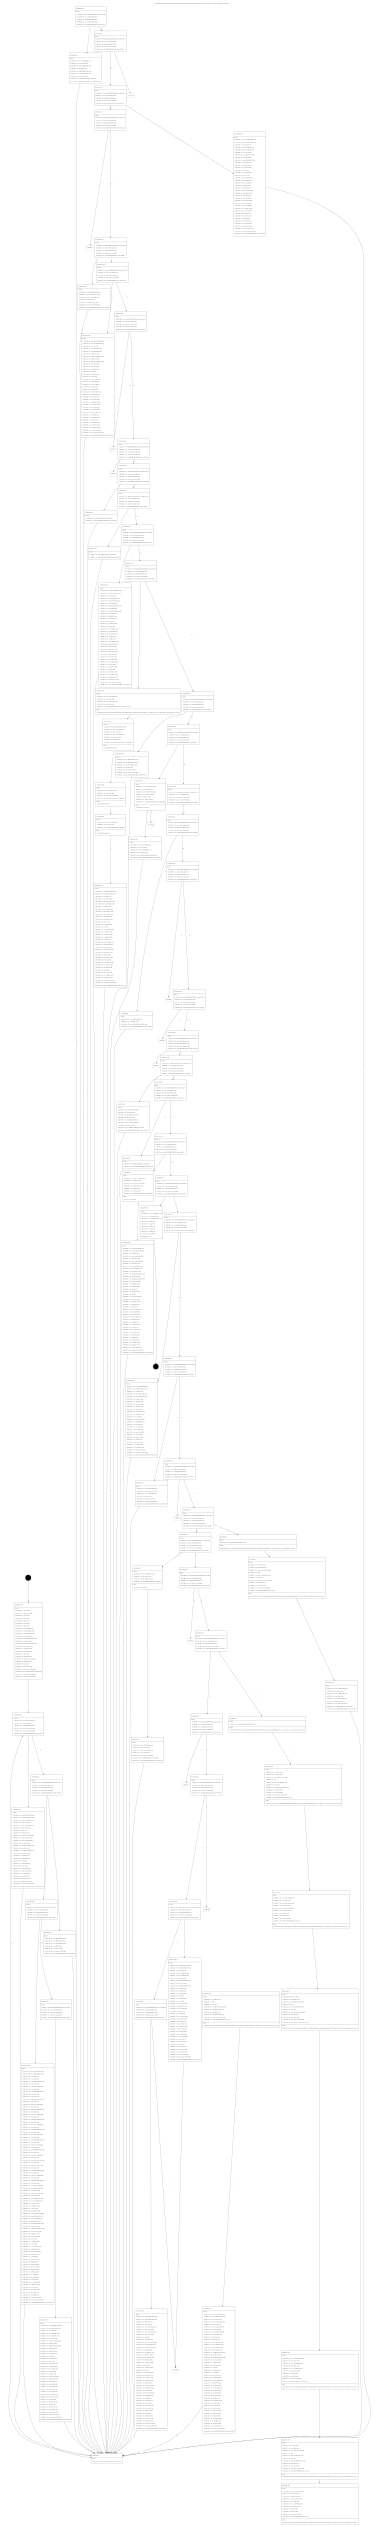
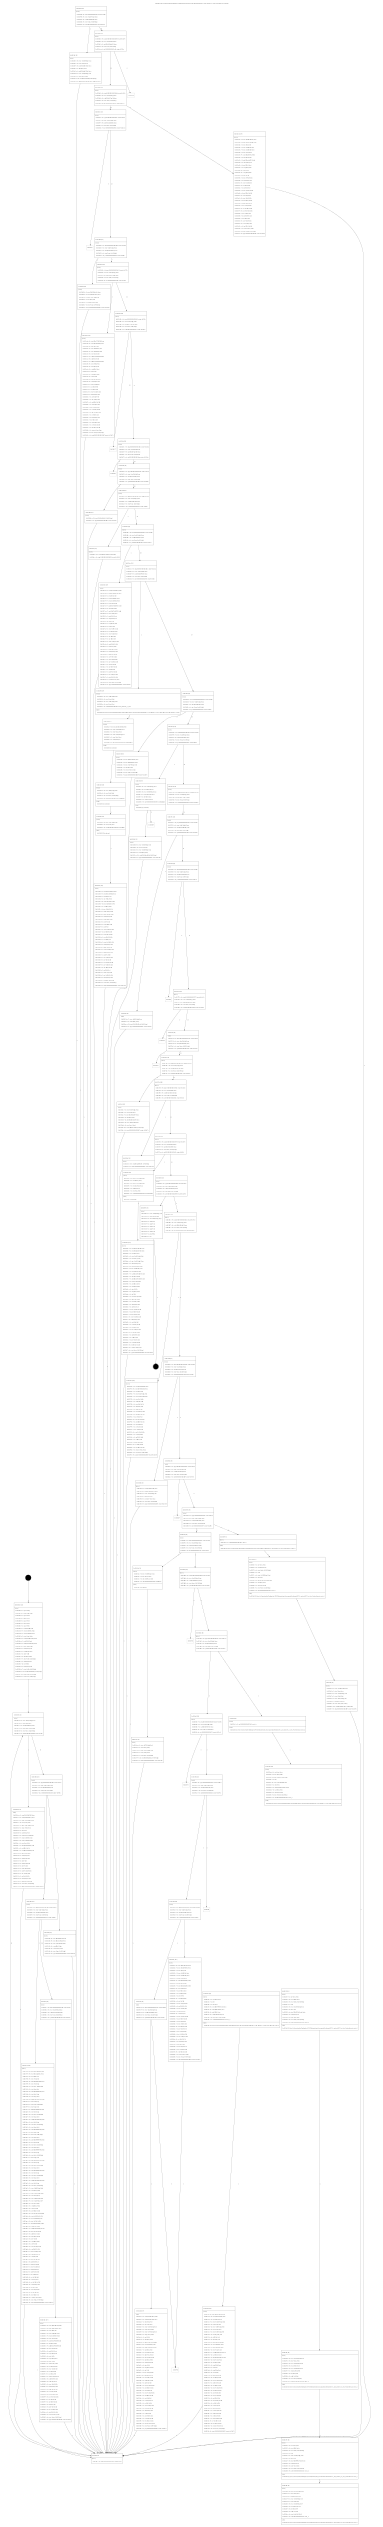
node "0x40221a [37]": removed
